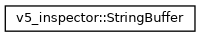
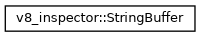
node "v5_inspector::StringBuffer": label "v5_inspector::StringBuffer" -> "v8_inspector::StringBuffer"
